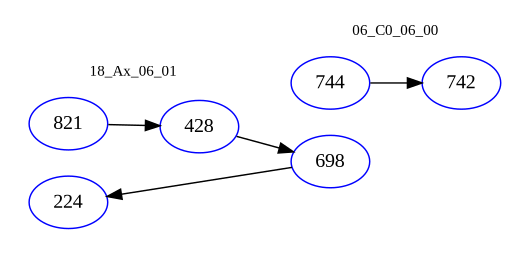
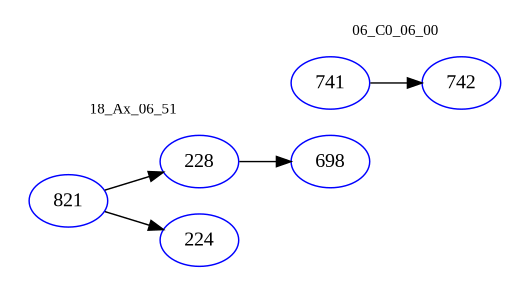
cluster "18_Ax_06_01": label "18_Ax_06_01" -> "18_Ax_06_51"
node "744": label "744" -> "741"
node "428": label "428" -> "228"
edge "698" -> "224": now "821" -> "224"
